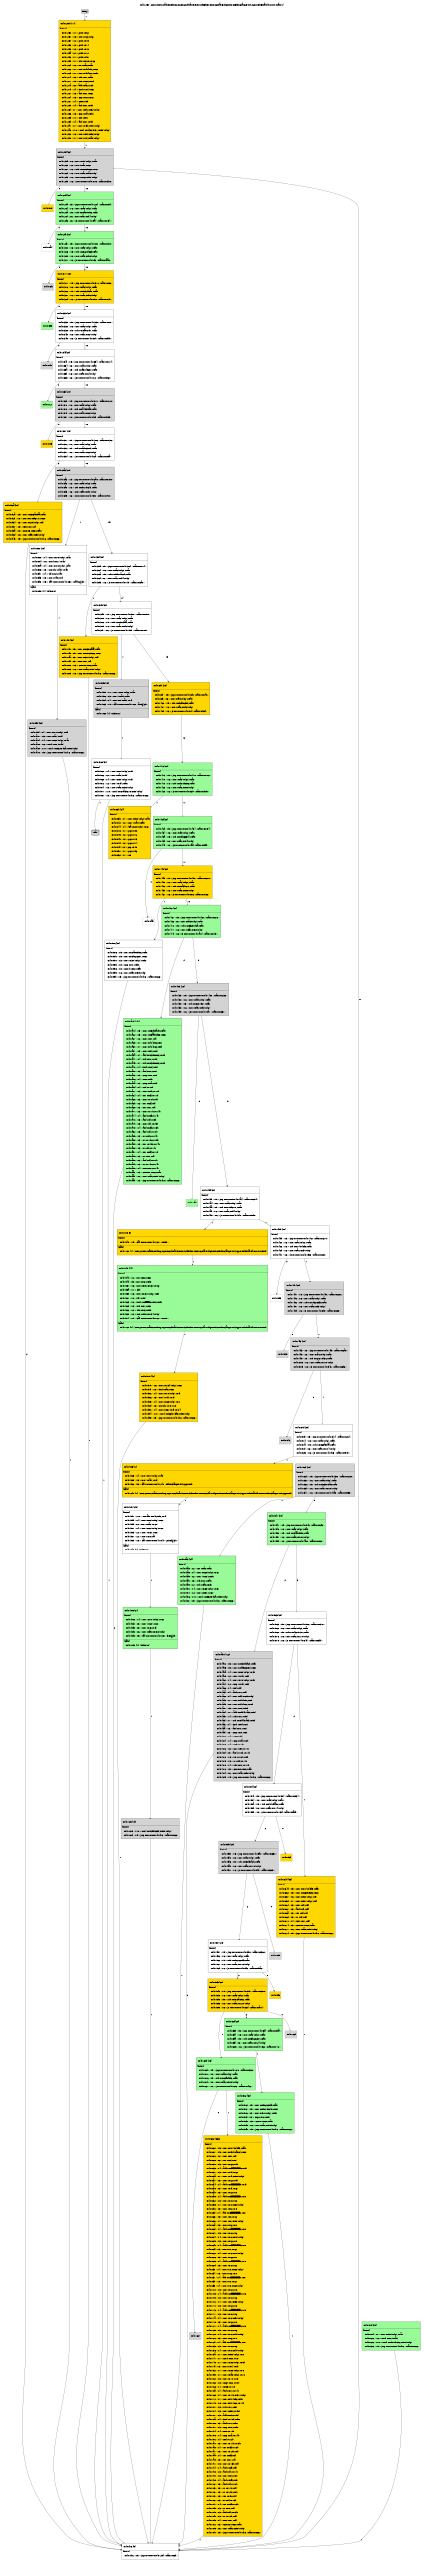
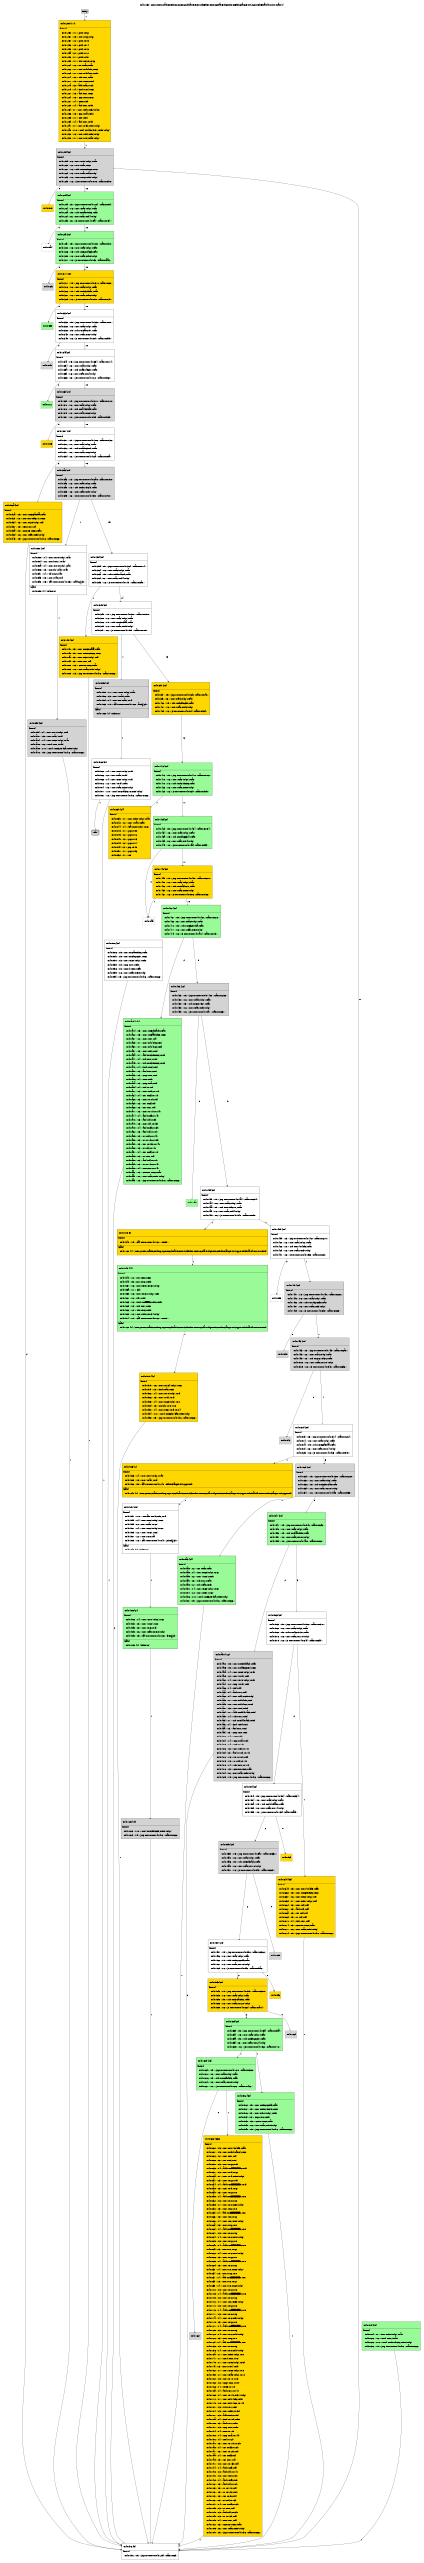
edge "0x40144b [28]" -> "0x401986 [30]": now "0x40144b [28]" -> "0x401daf"
edge "0x40150f [28]" -> "0x40152b [28]": added, label "6"
edge "0x4015d3 [28]" -> "0x40160b [28]": now "0x4015ef [28]" -> "0x40160b [28]"
